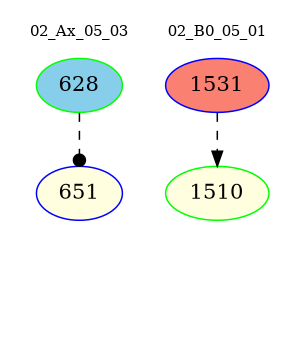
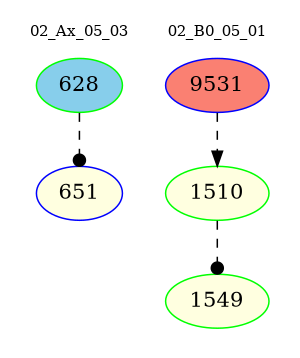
node "1531": label "1531" -> "9531"
node "1549": added
